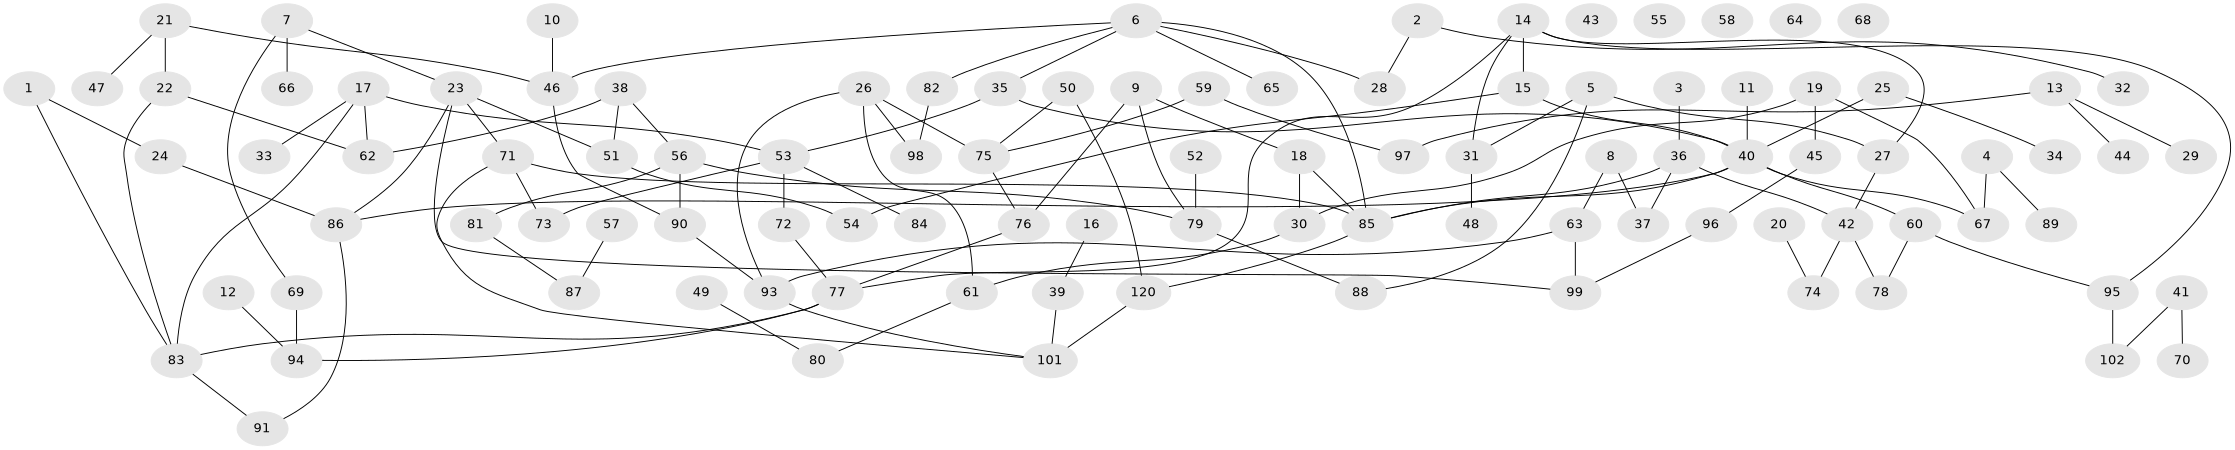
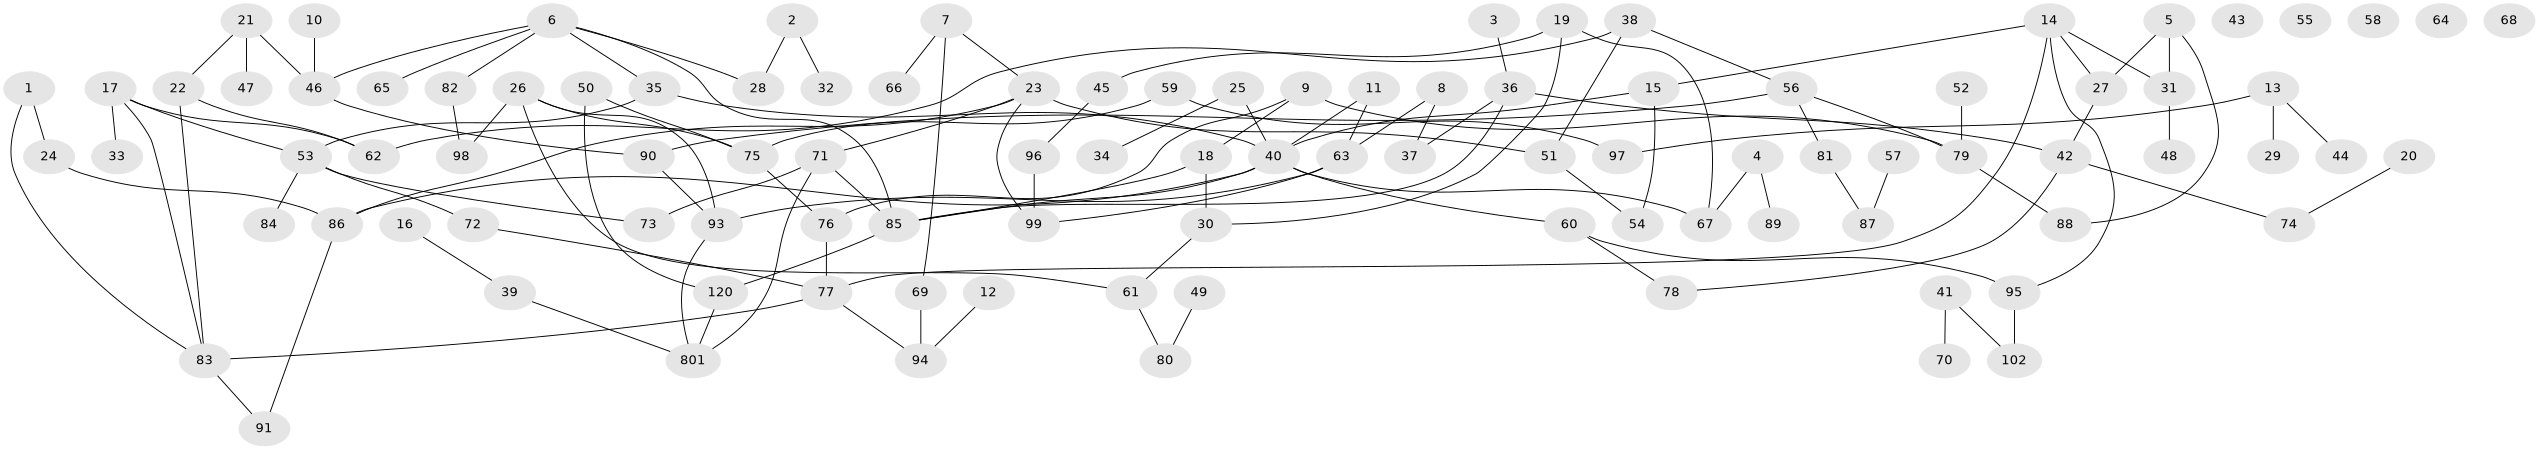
edge "11" -- "63": added
node "101": label "101" -> "801"
